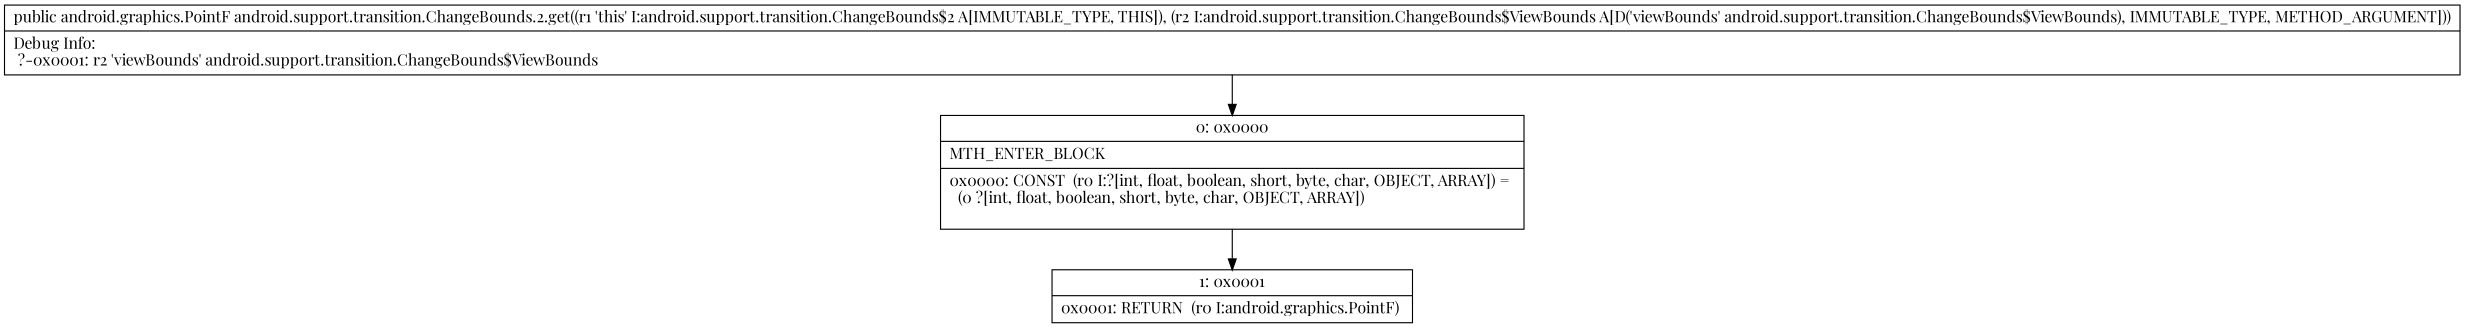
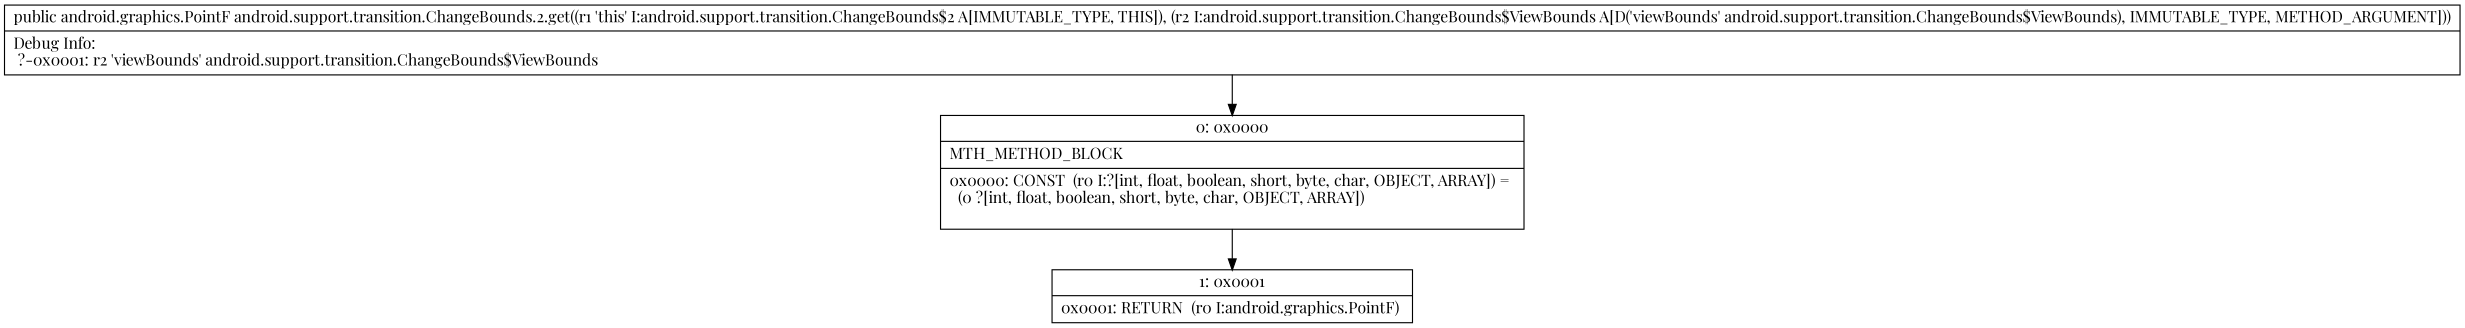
node "0: 0x0000": text "MTH_ENTER_BLOCK" -> "MTH_METHOD_BLOCK"
